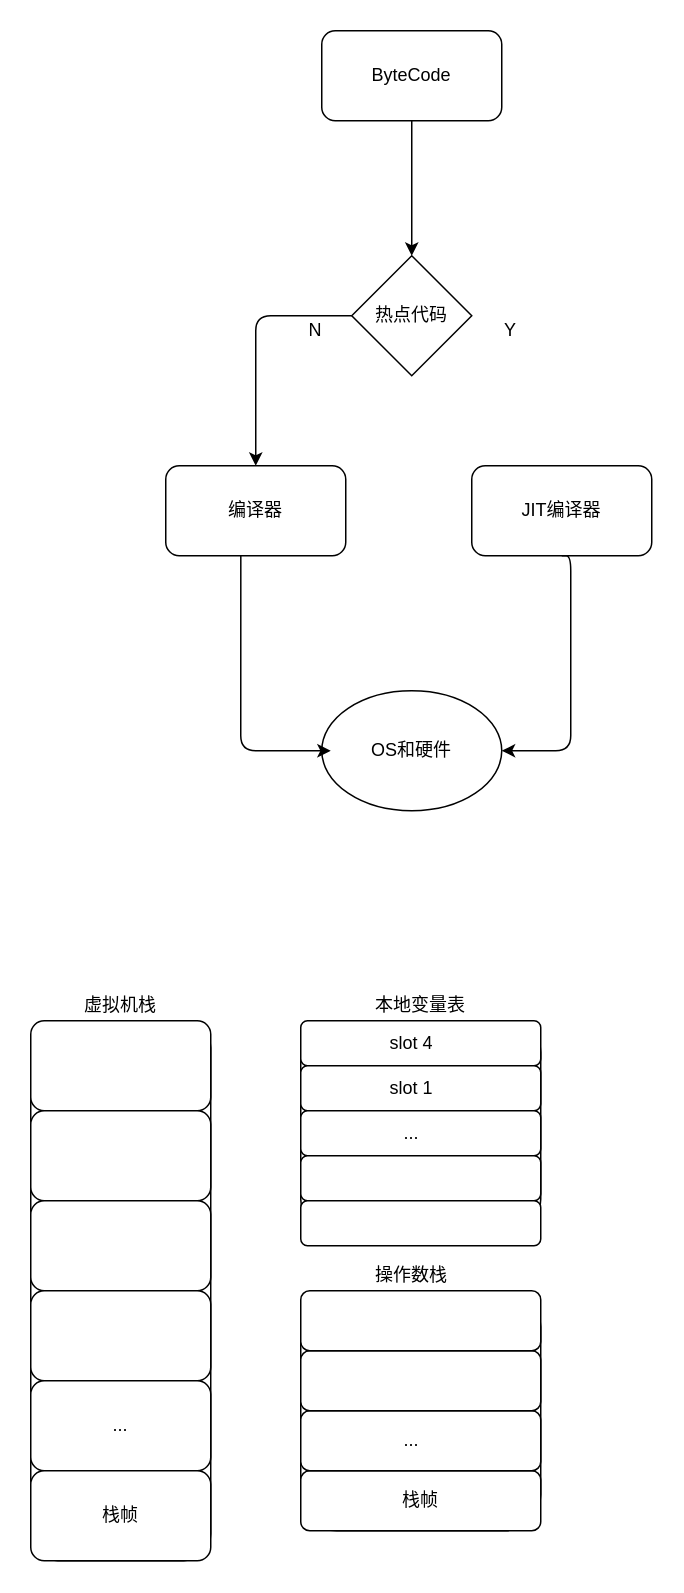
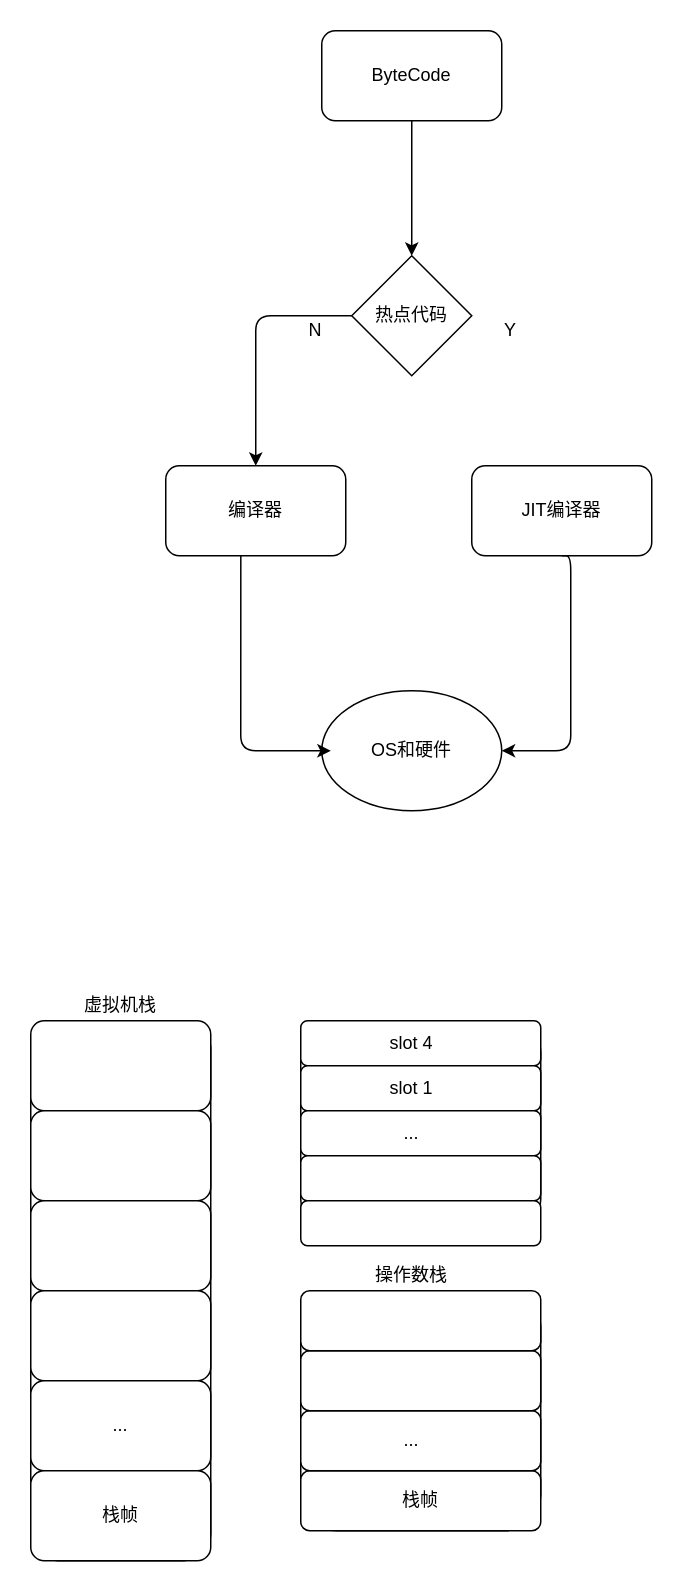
node "本地变量表": removed
